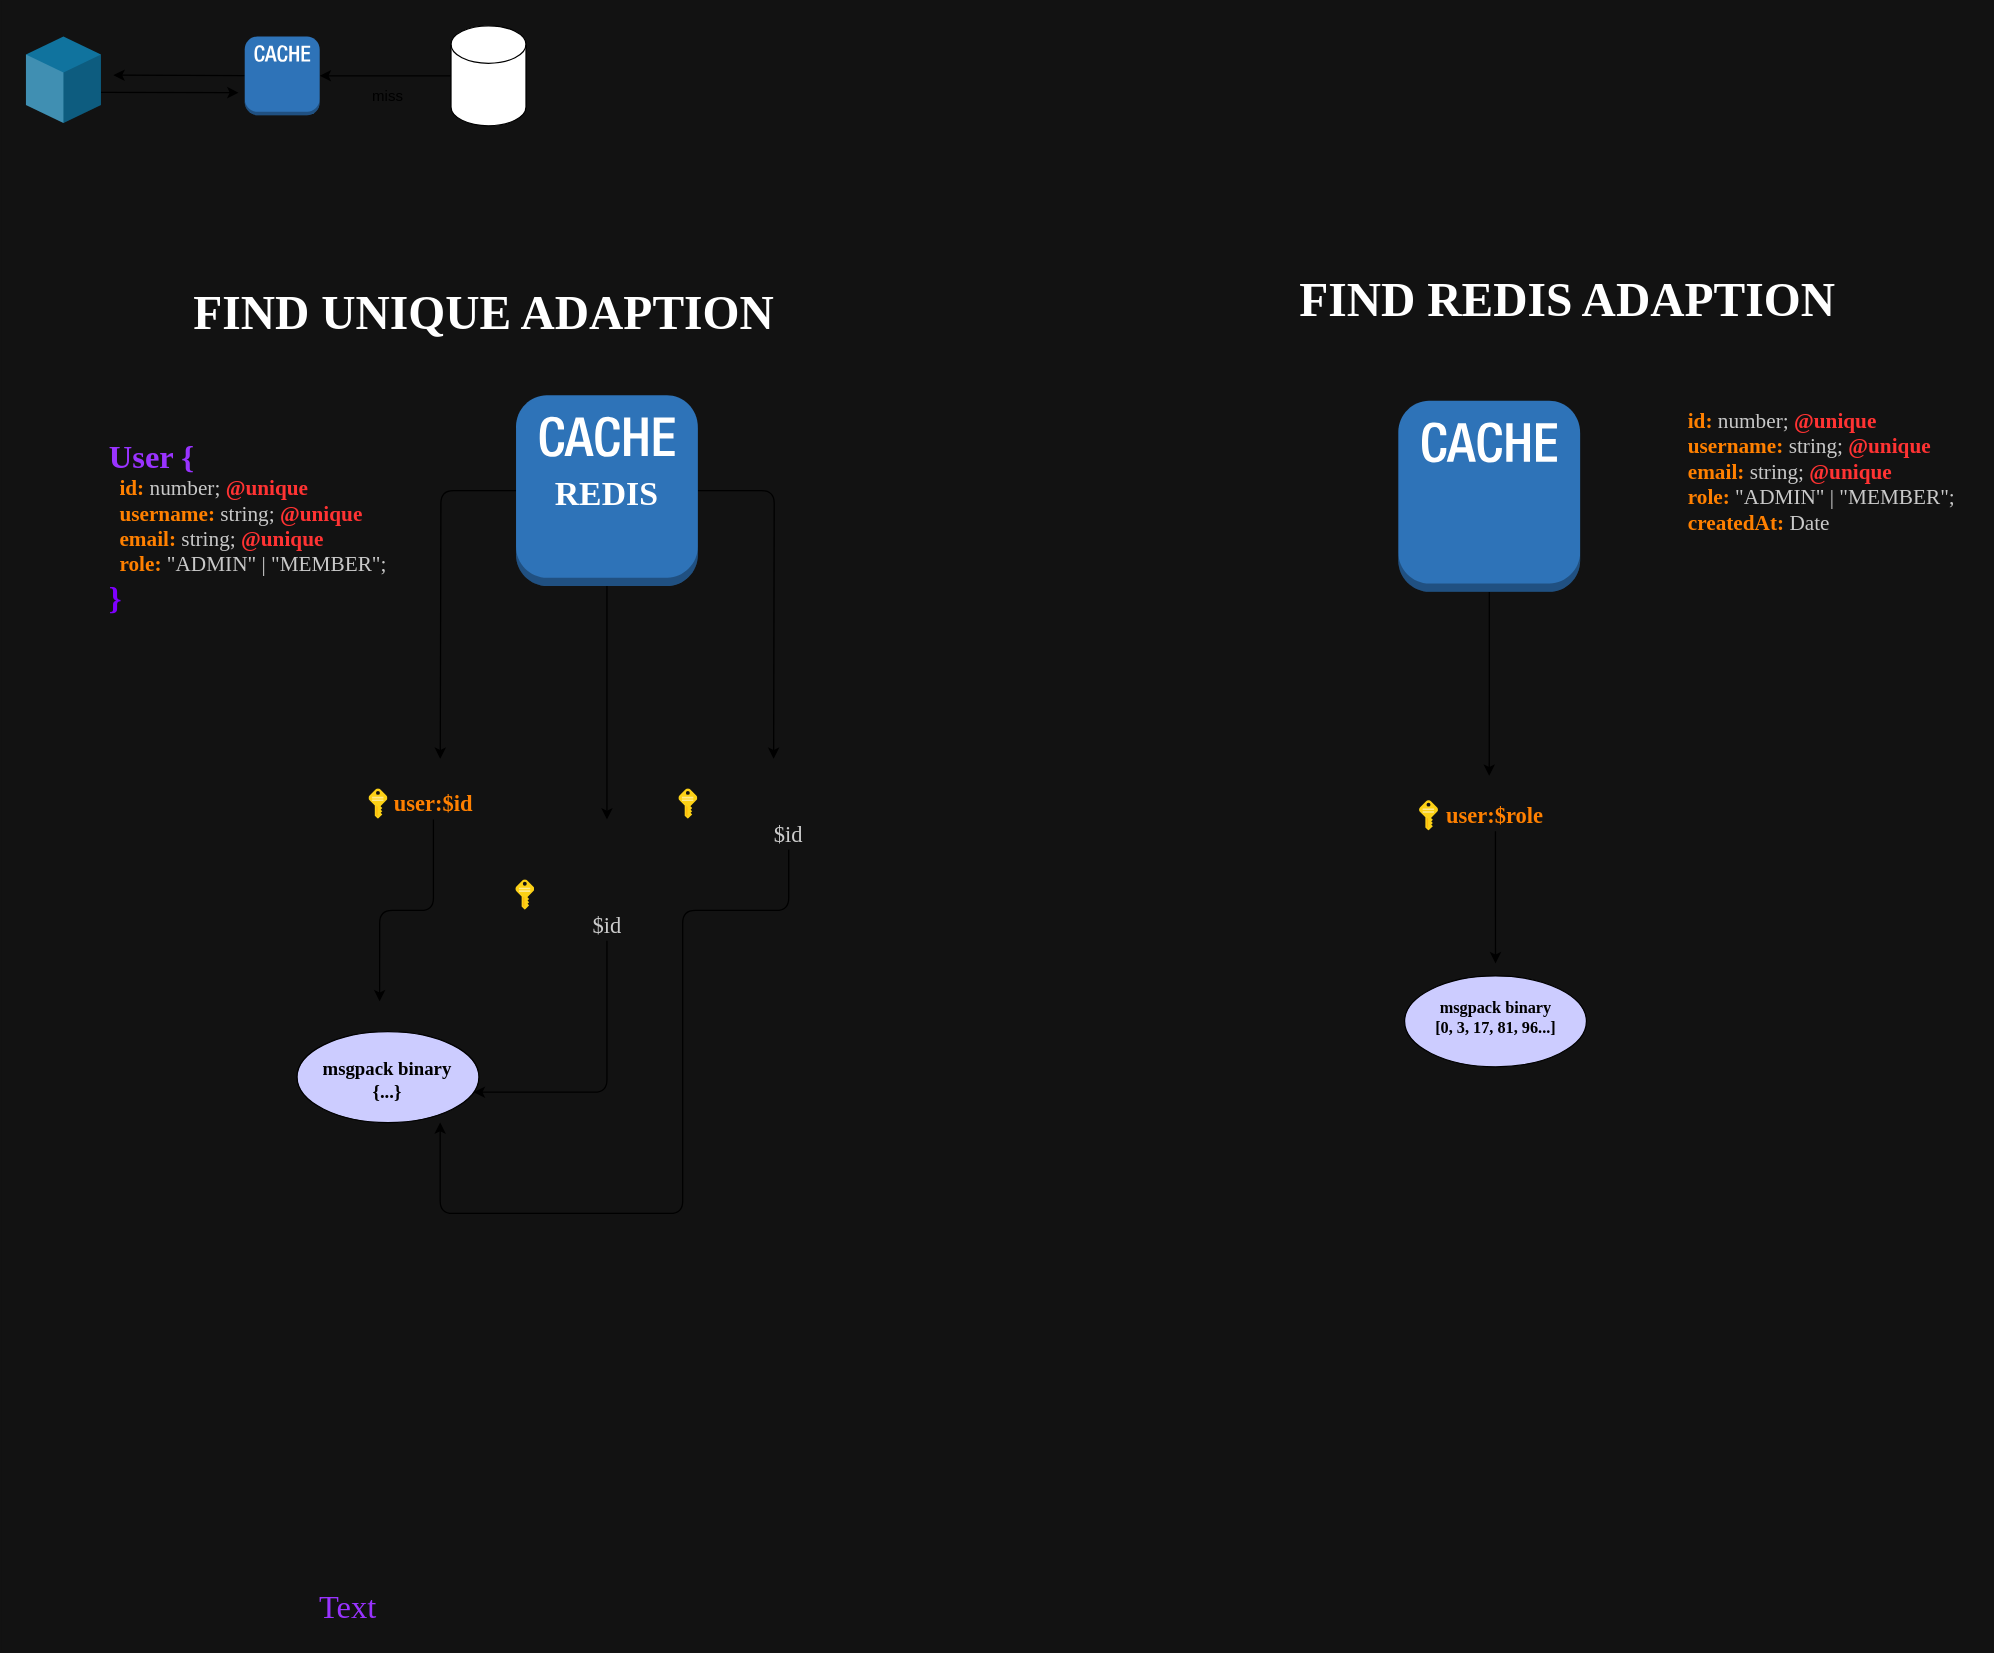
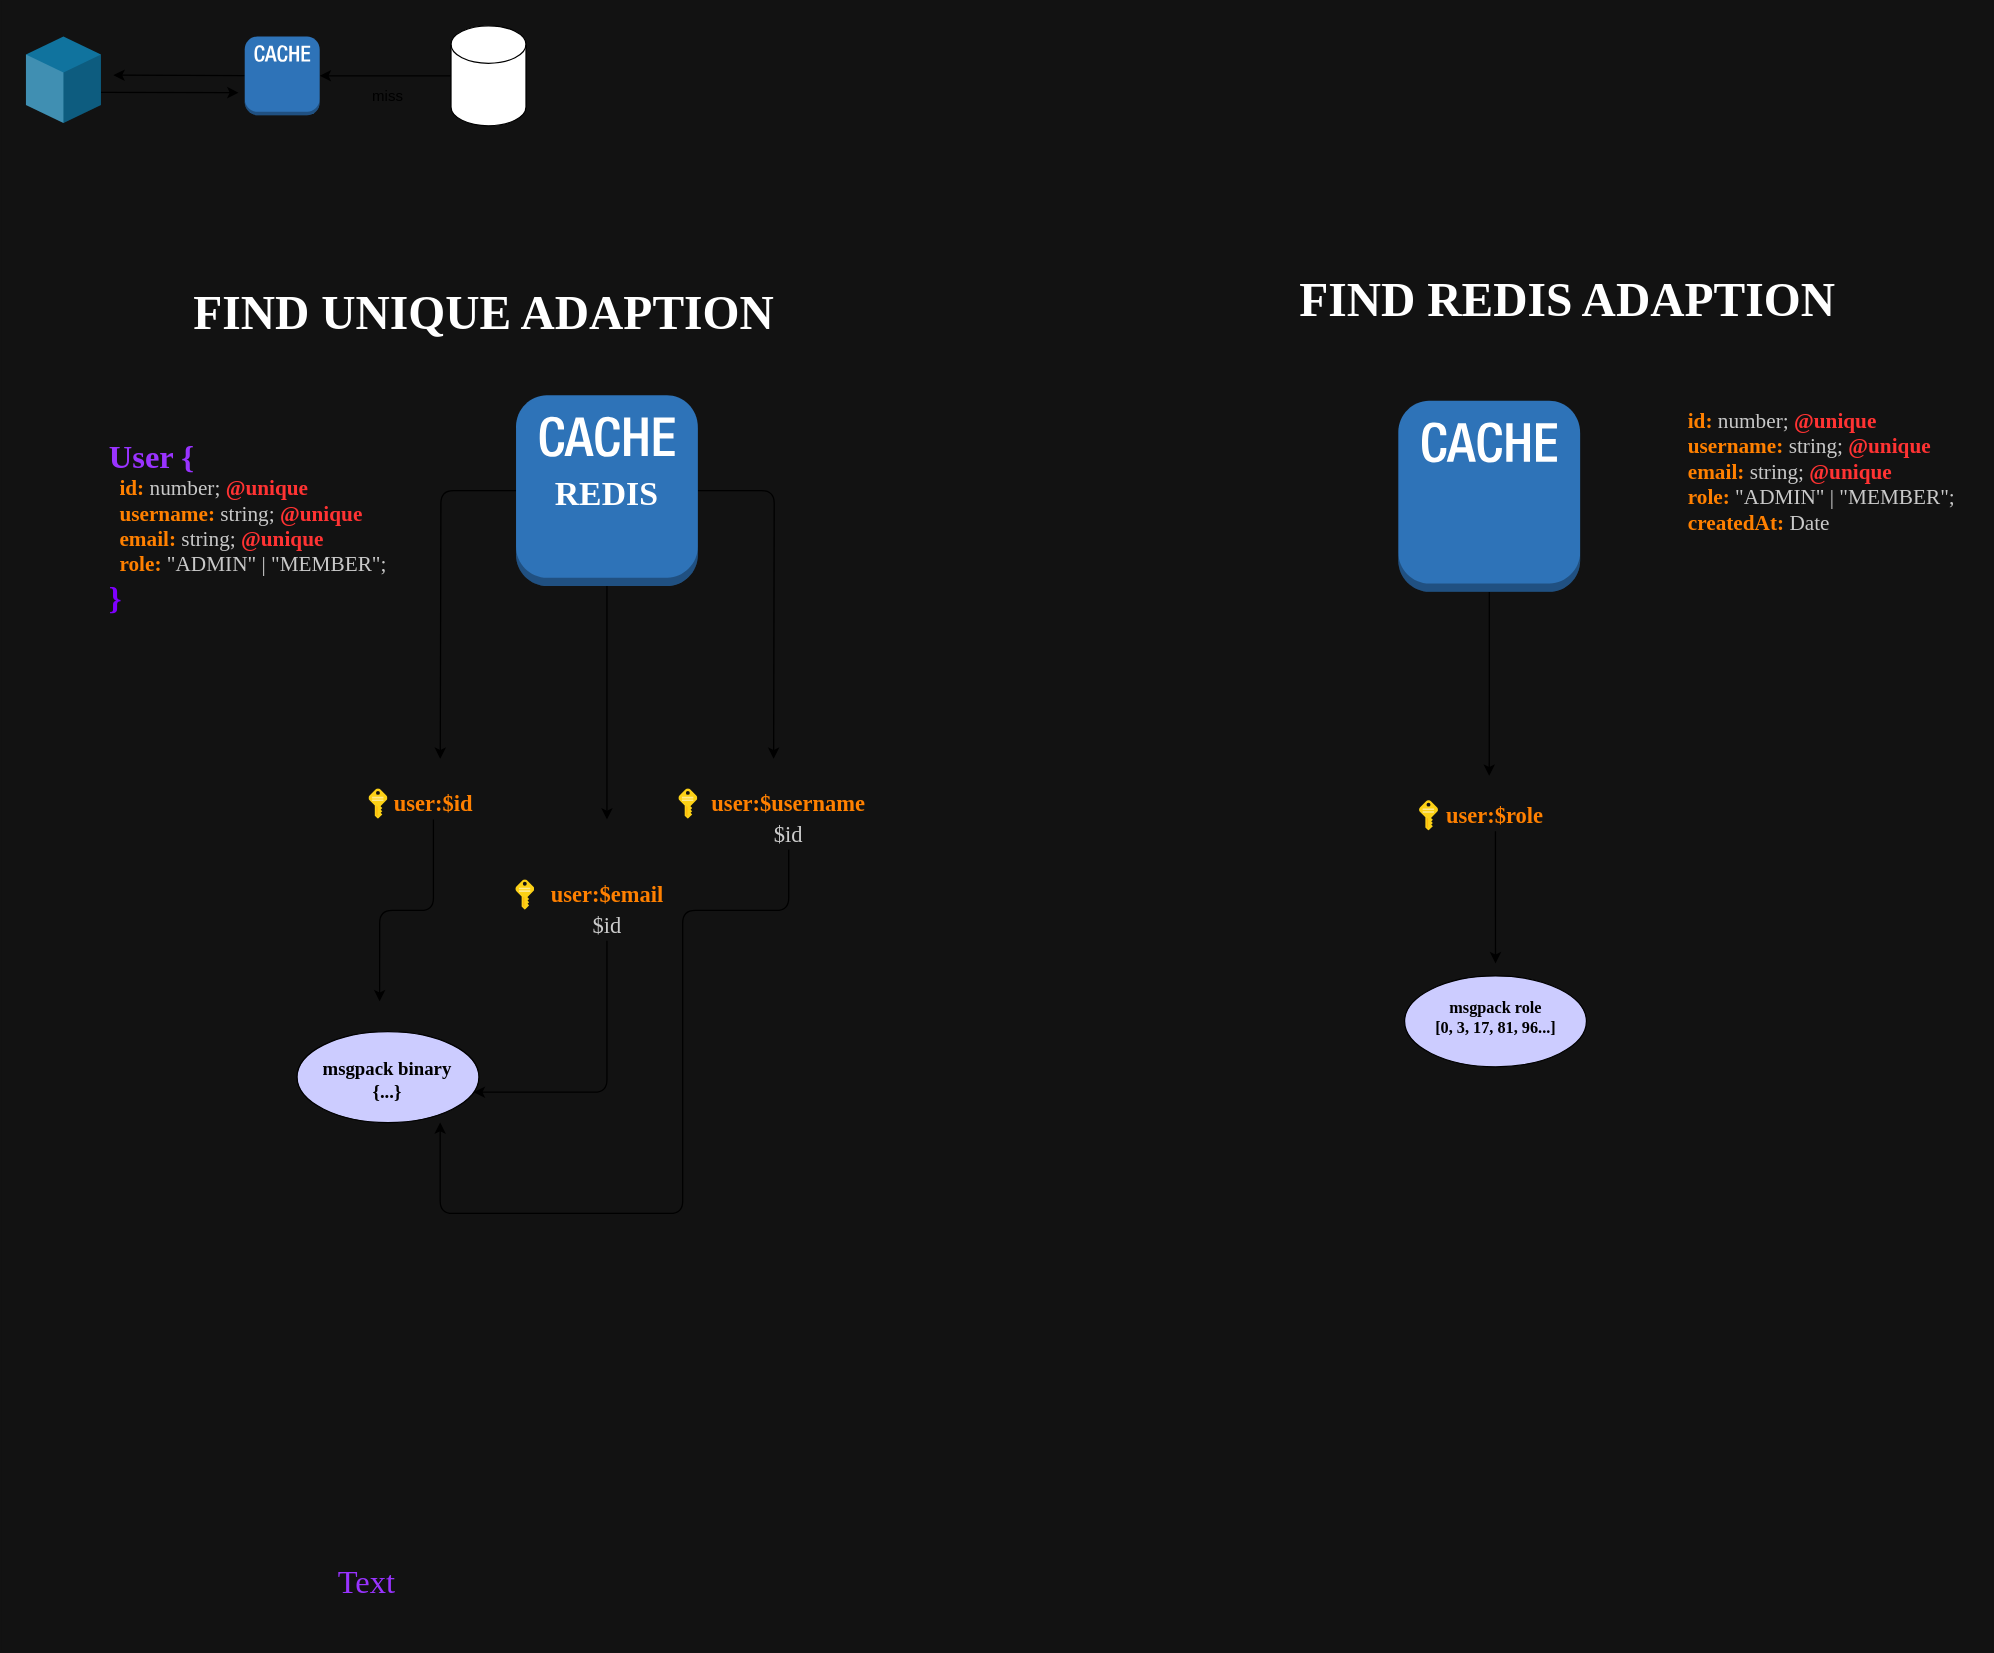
node "user:$username": added
node "user:$email": added
node "msgpack binary [0, 3, 17, 81, 96...]": label "msgpack binary [0, 3, 17, 81, 96...]" -> "msgpack role [0, 3, 17, 81, 96...]"
node "Text": moved (348, 1607) -> (367, 1582)
